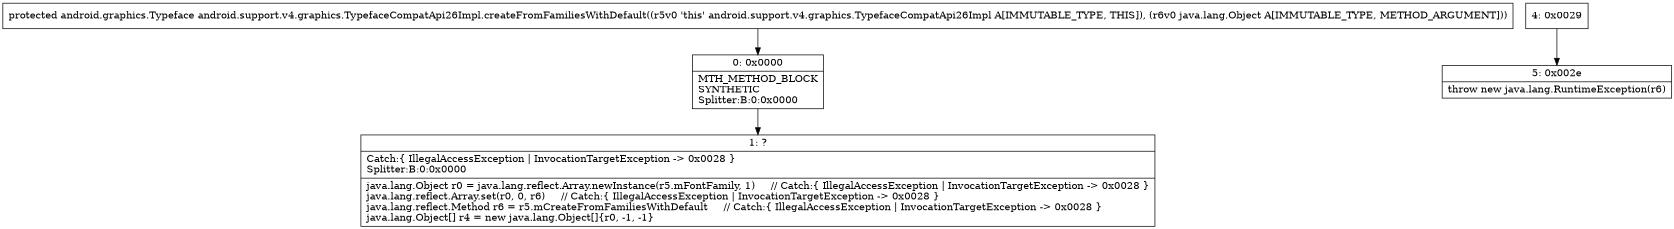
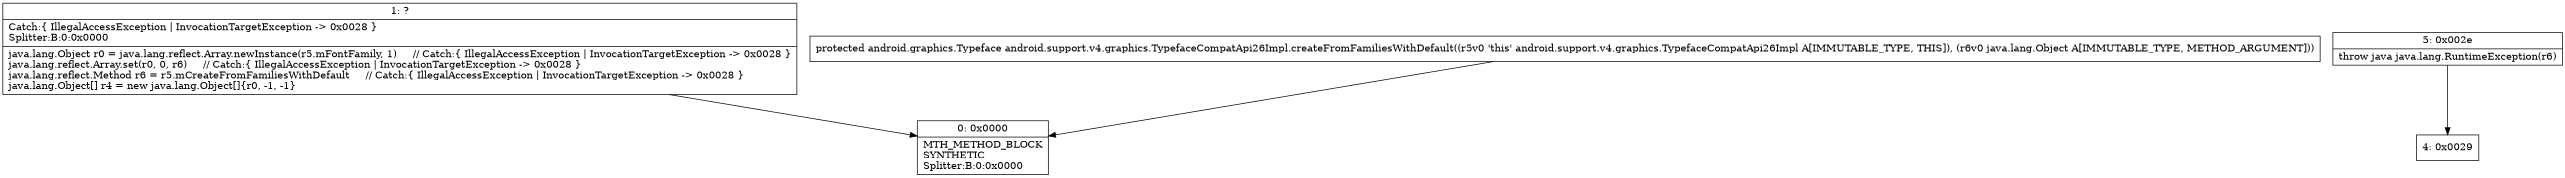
edge "4: 0x0029" -> "5: 0x002e": reversed
node "5: 0x002e": text "throw new java.lang.RuntimeException(r6)" -> "throw java java.lang.RuntimeException(r6)"
edge "0: 0x0000" -> "1: ?": reversed
